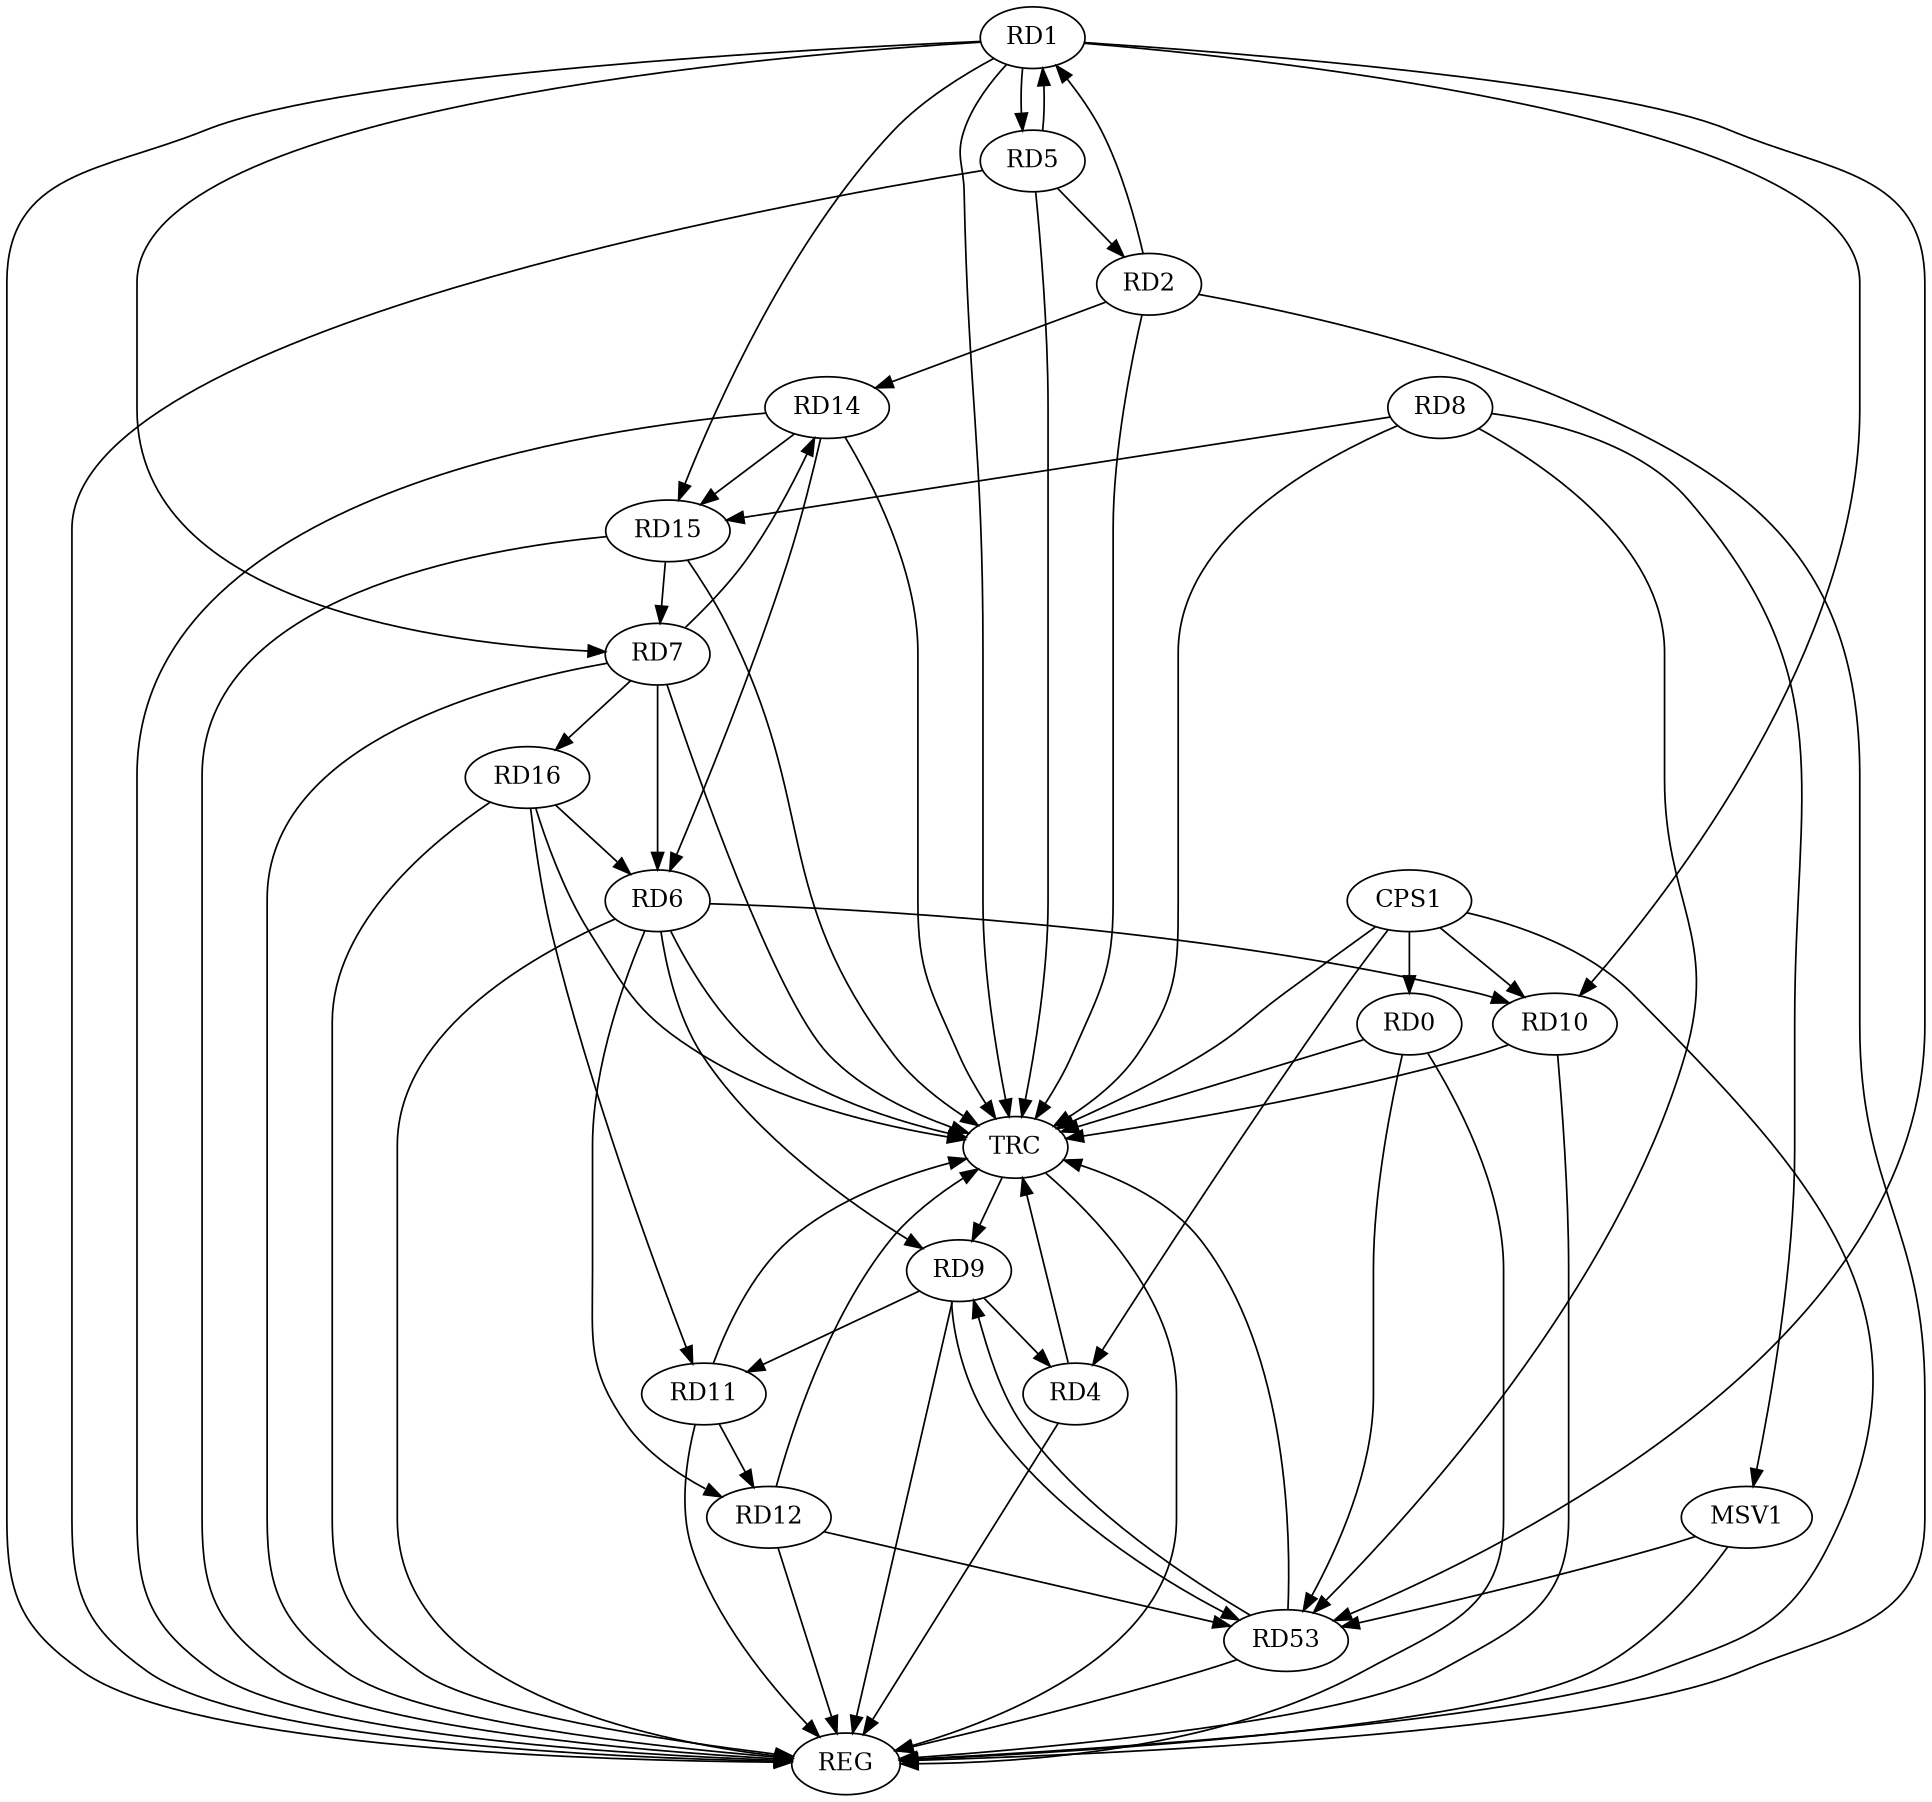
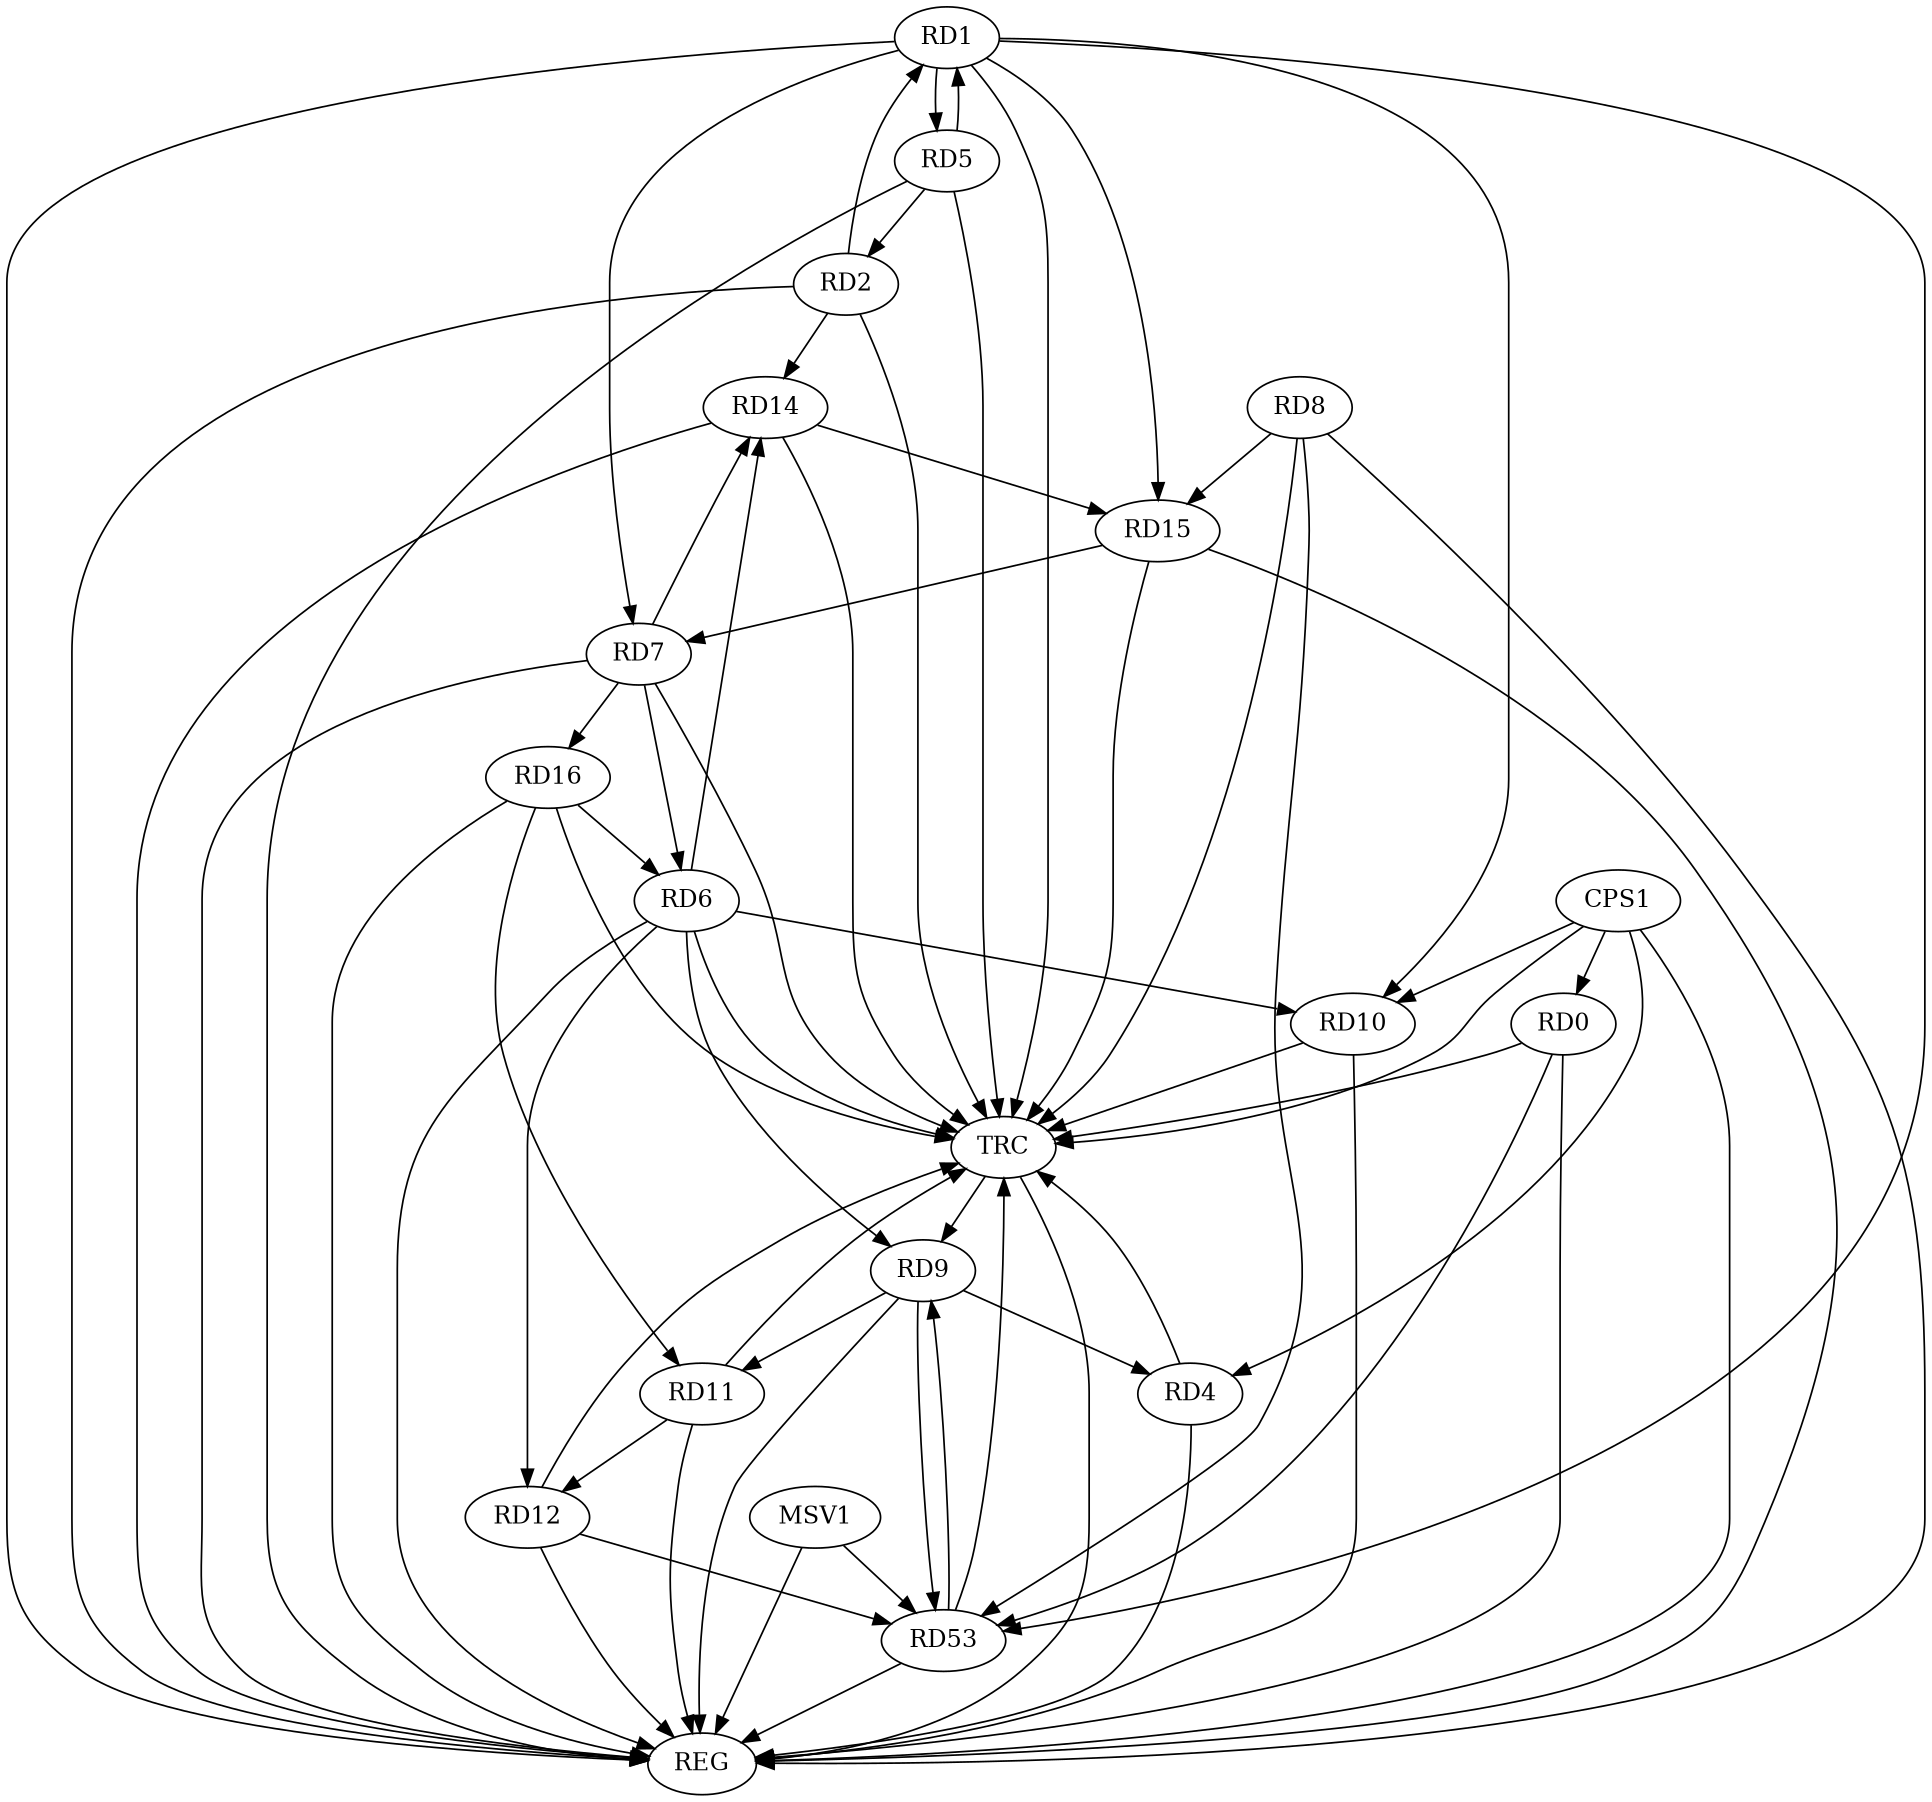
edge "RD14" -> "RD6": reversed
edge "RD8" -> "MSV1": now "RD8" -> "REG"
